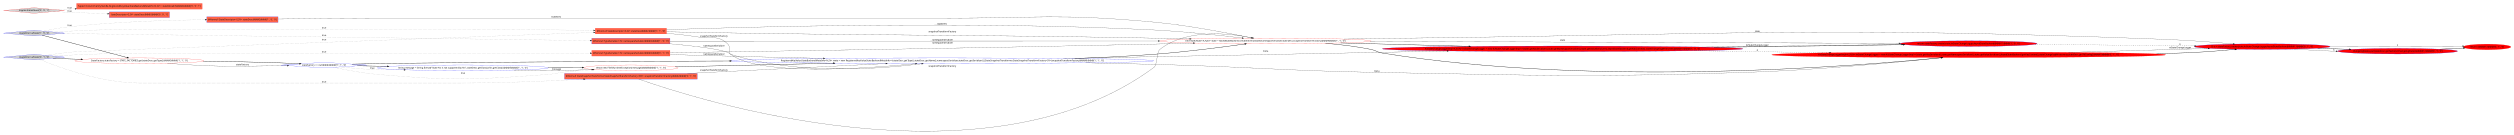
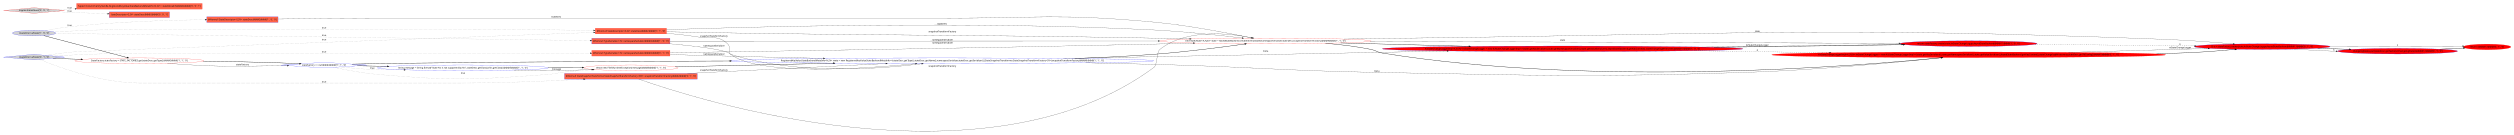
node "createInternalState['1', '0', '0']": shape diamond -> ellipse
